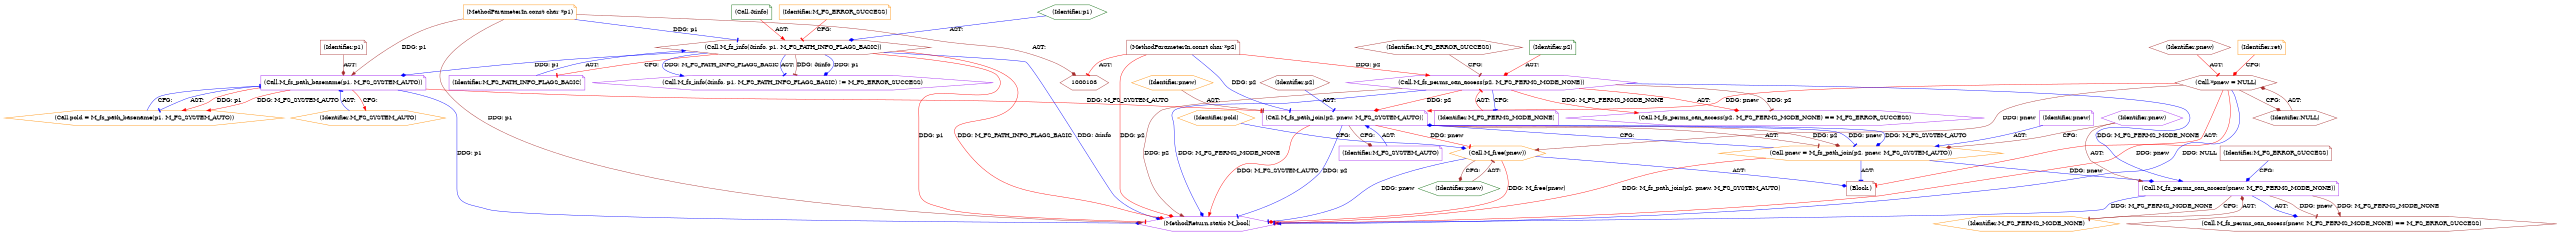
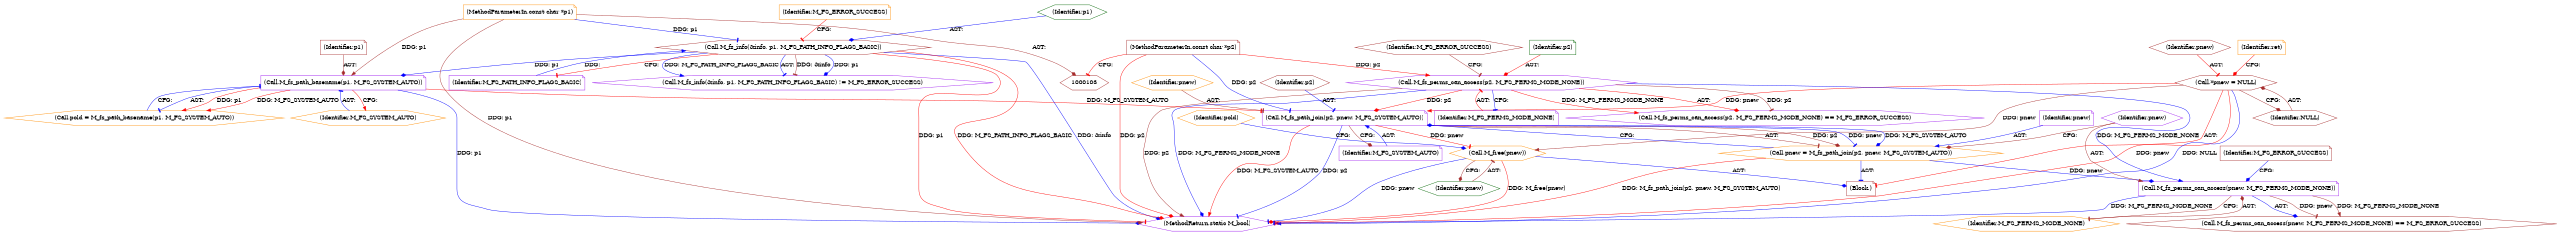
node "(Call,&info)": removed
edge "(Identifier,M_FS_PATH_INFO_FLAGS_BASIC)" -> "(Call,M_fs_info(&info, p1, M_FS_PATH_INFO_FLAGS_BASIC))": label "AST: " -> "DDG: "
edge "(MethodParameterIn,const char *p2)" -> "1000103": label "AST: " -> "CFG: "
